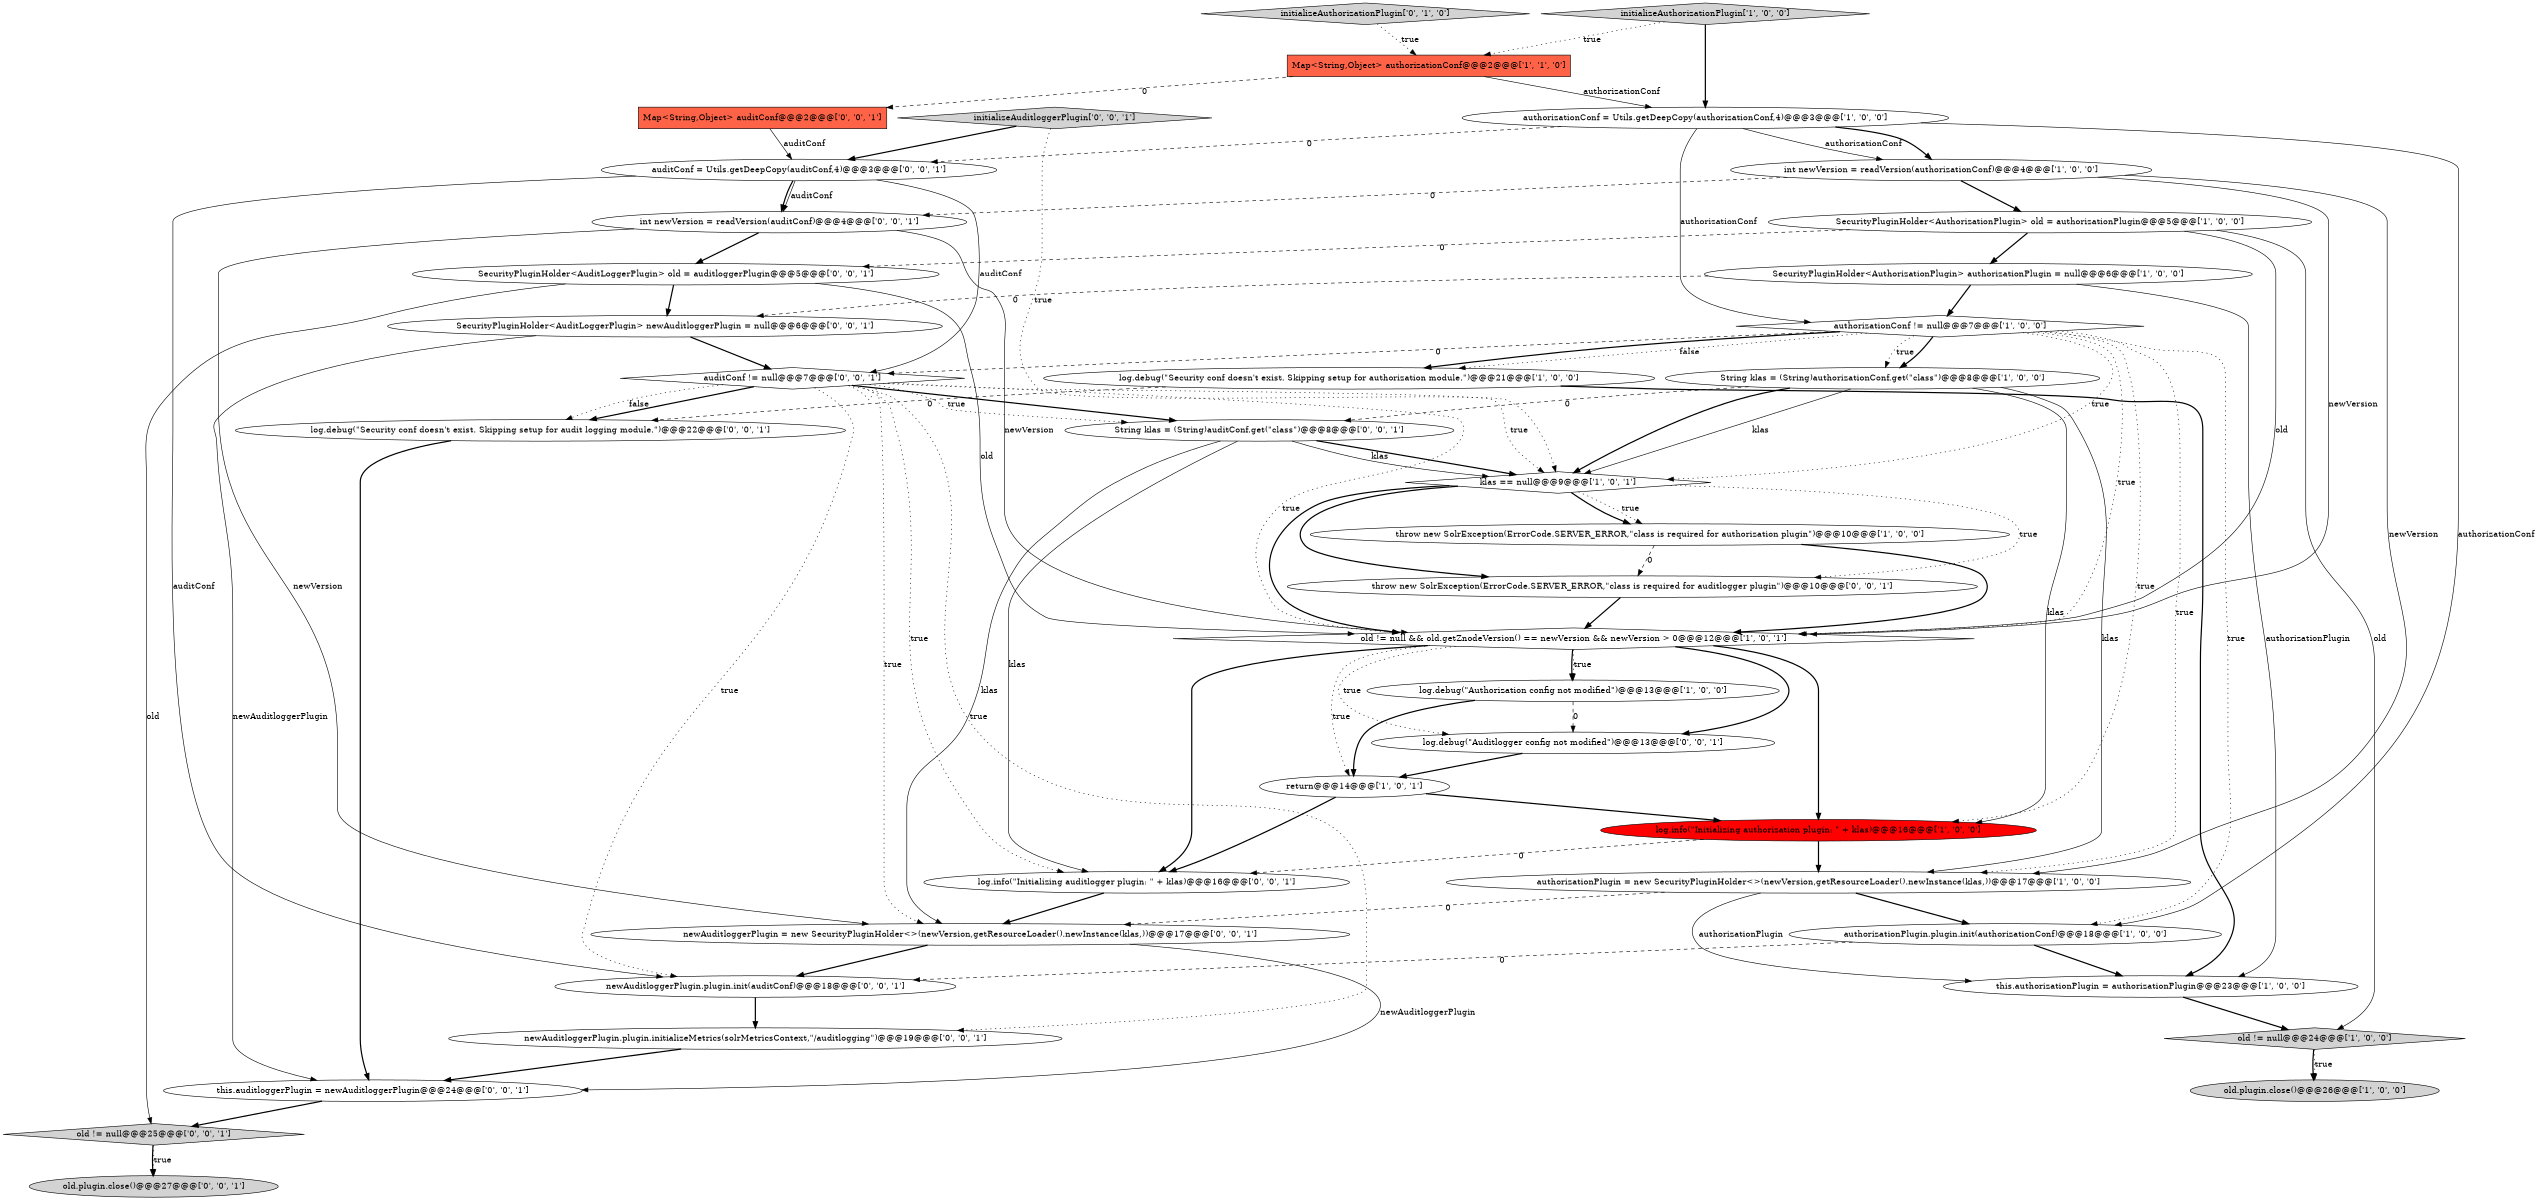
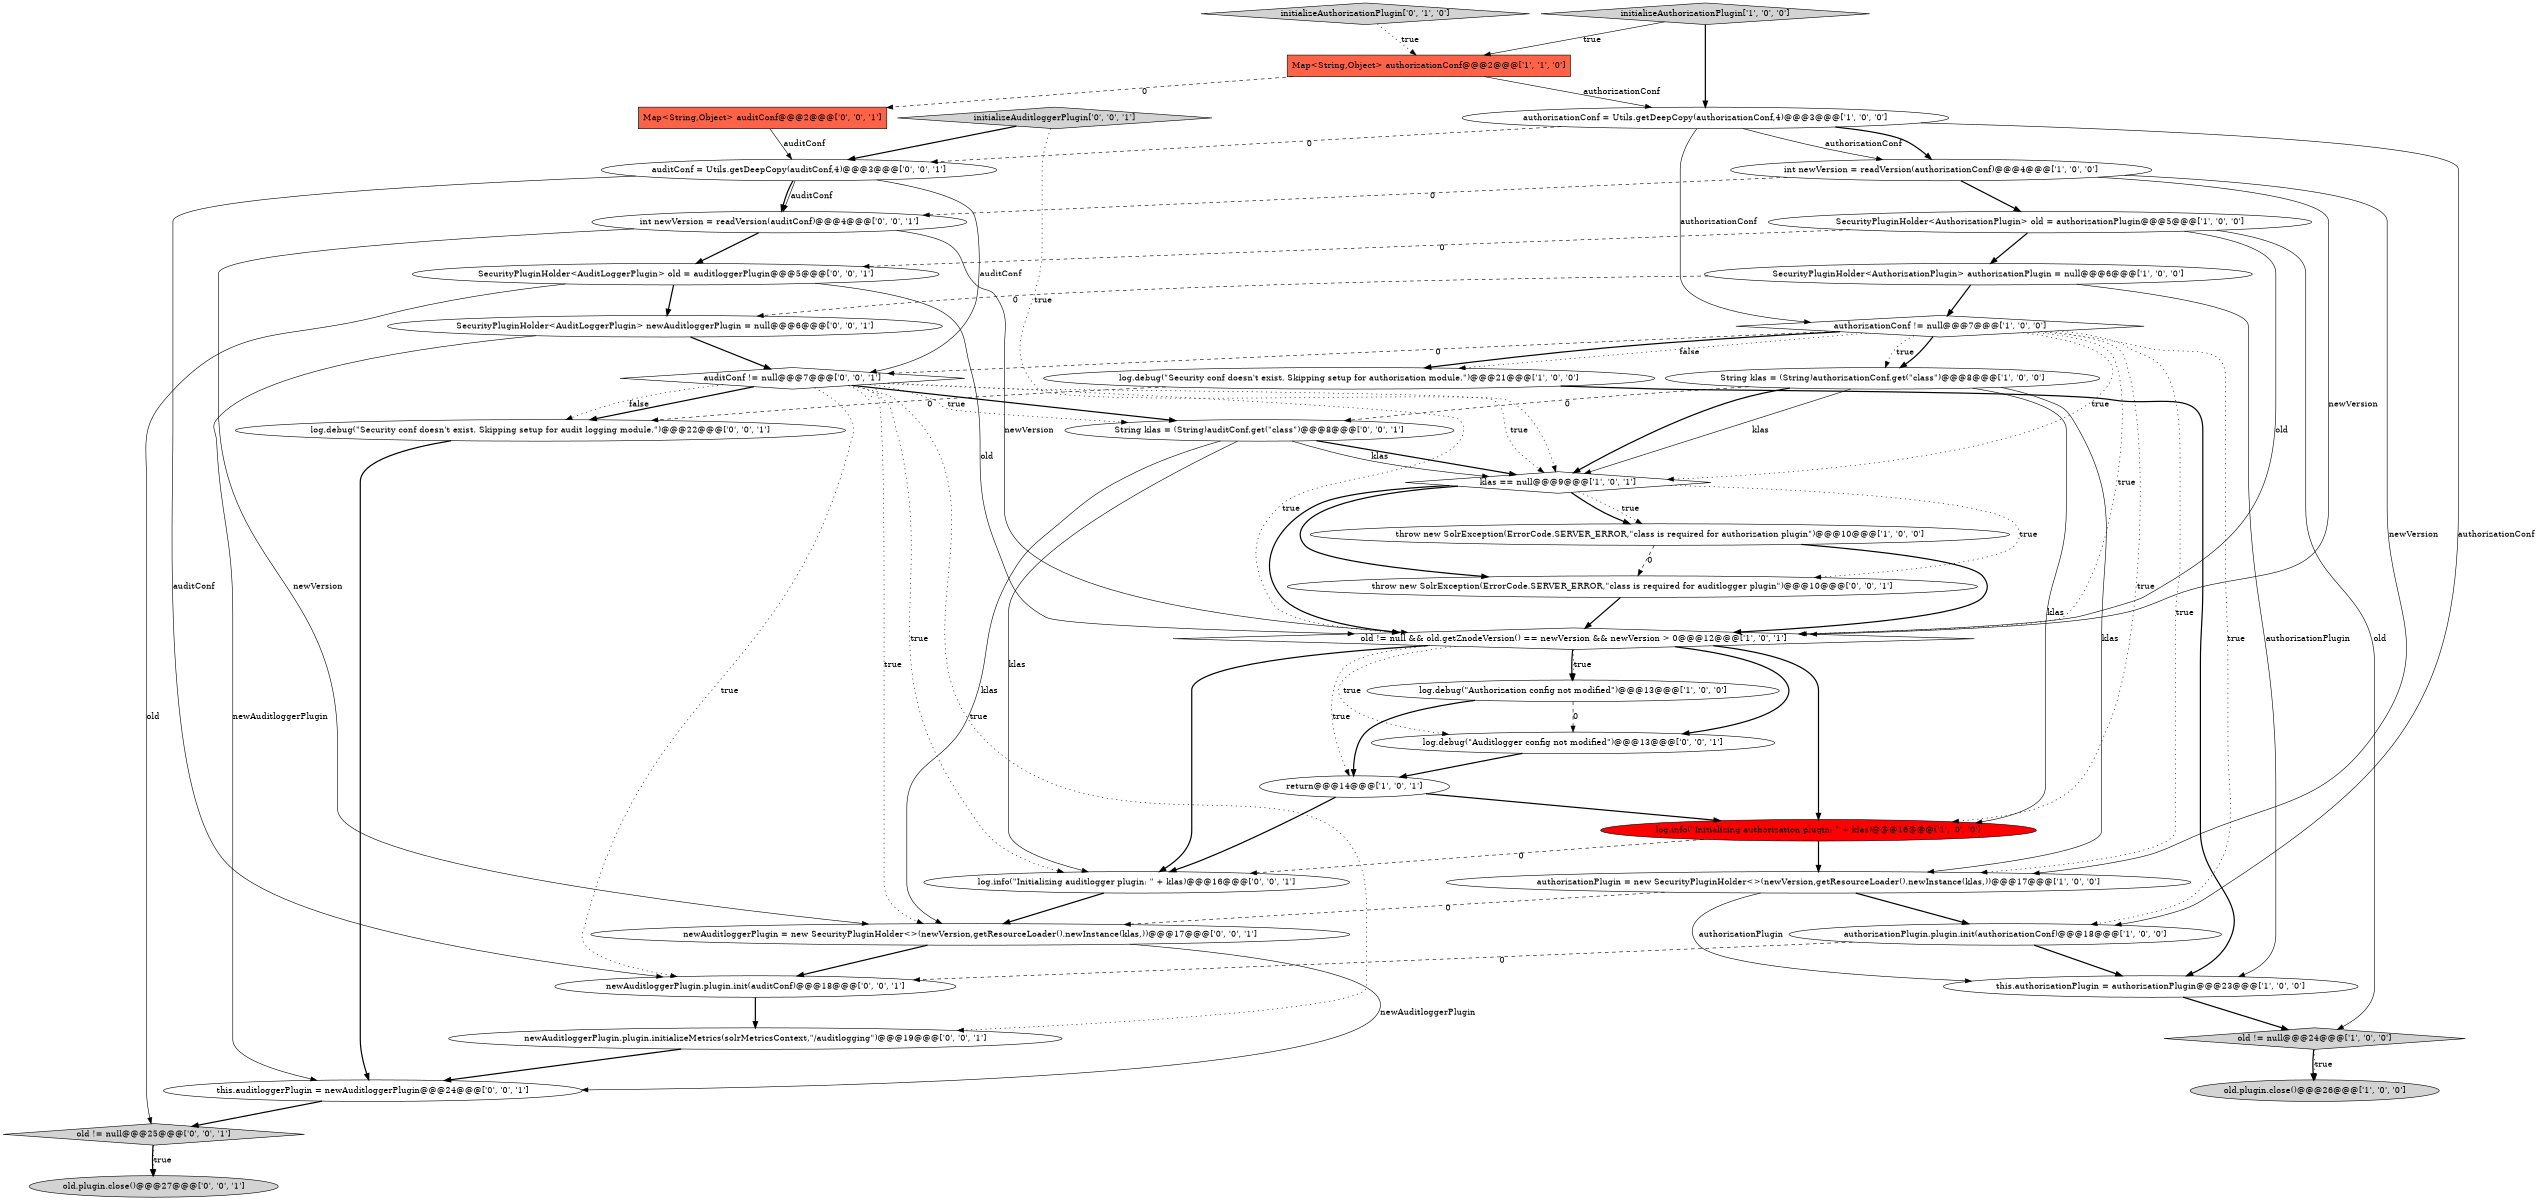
edge "initializeAuthorizationPlugin['1', '0', '0']" -> "Map<String,Object> authorizationConf@@@2@@@['1', '1', '0']": style dotted -> solid
